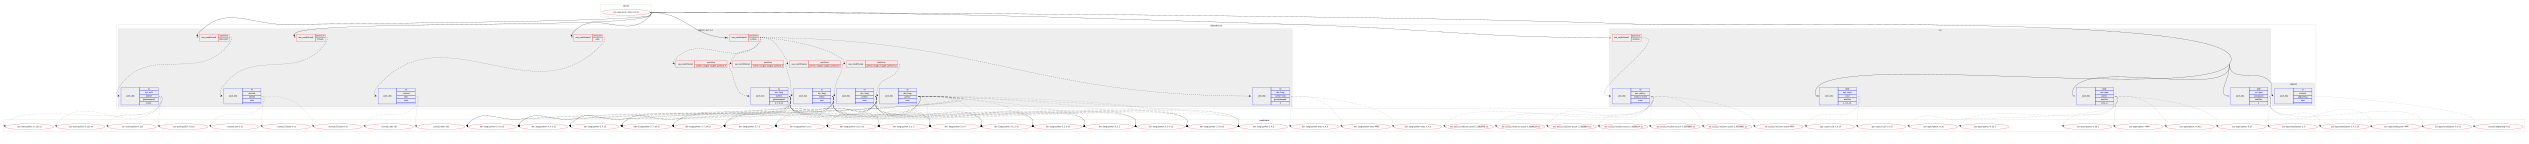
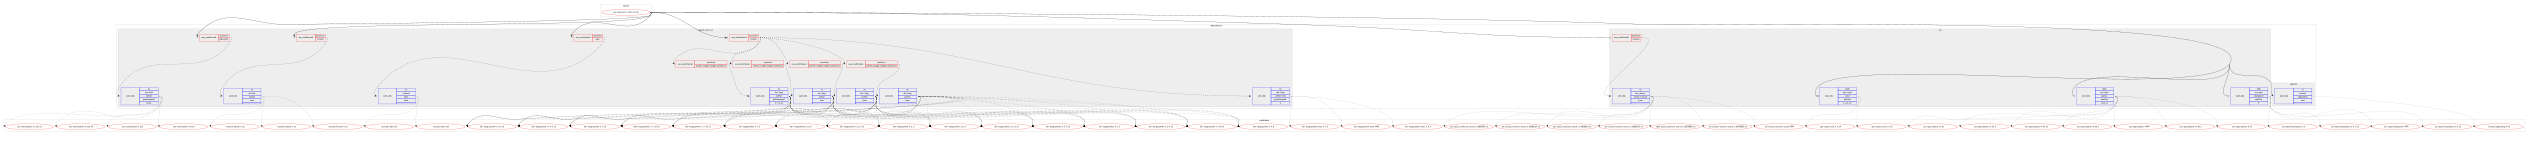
node "virtual/use-1-r2": label "virtual/use-1-r2" -> "virtual/libusb-1-r2"
node "sec-policy/selinux-pcscd-2.20170805-r3": label "sec-policy/selinux-pcscd-2.20170805-r3" -> "weak-policy/selinux-pcscd-2.20170805-r3"
node "sys-apps/openrc-0.34.11": added
